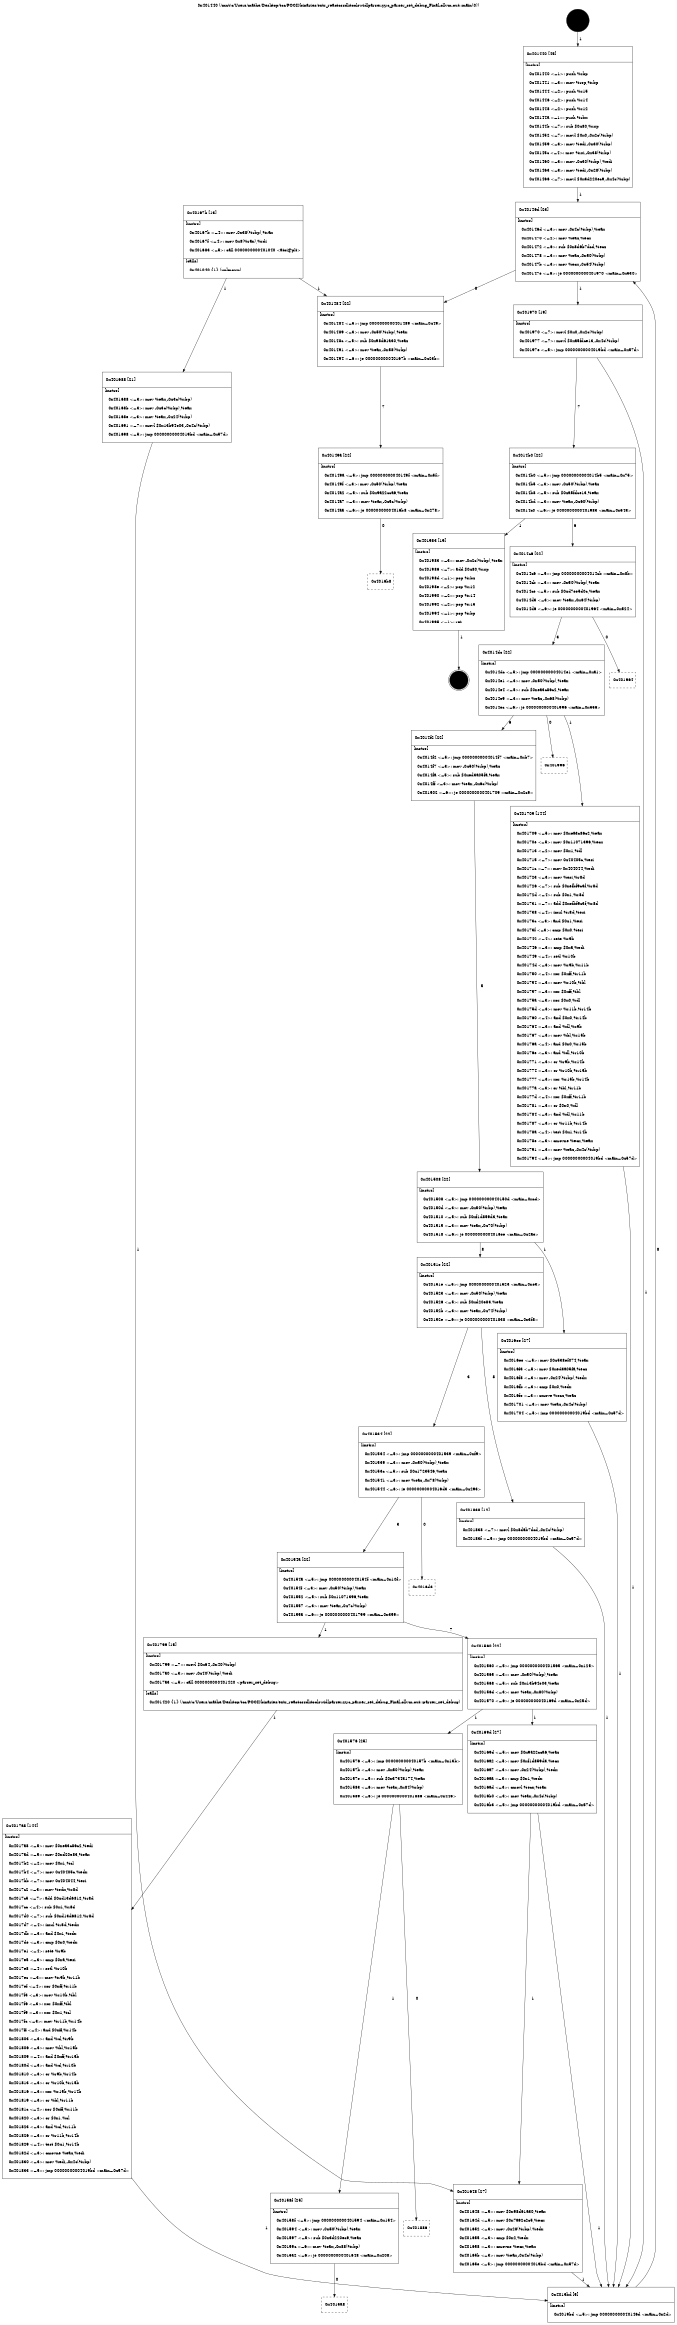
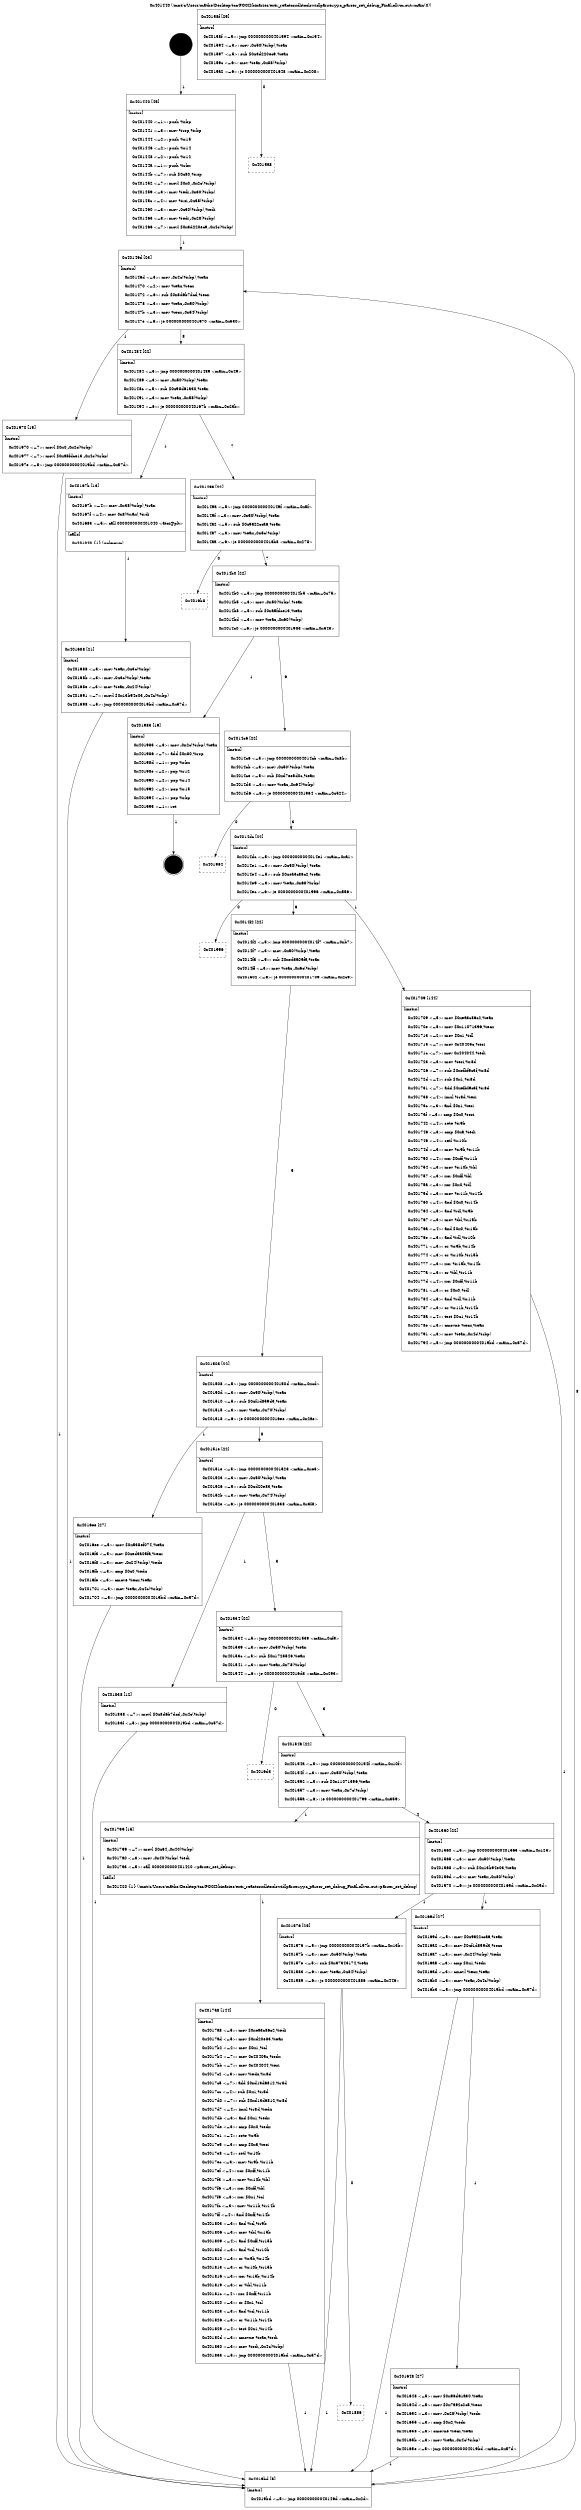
edge "0x40167b [13]" -> "0x401484 [22]": reversed
edge "0x401970 [19]" -> "0x4014b0 [22]": now "0x40149a [22]" -> "0x4014b0 [22]"
edge "0x40151e [22]" -> "0x401838 [12]": label " 8" -> " 1"
edge "0x401688 [21]" -> "0x401648 [27]": now "0x401688 [21]" -> "0x4019bd [5]"
edge "0x40154a [22]" -> "0x401560 [22]": label " 7" -> " 2"
edge "0x401576 [25]" -> "0x40158f [25]": now "0x401576 [25]" -> "0x4019bd [5]"
